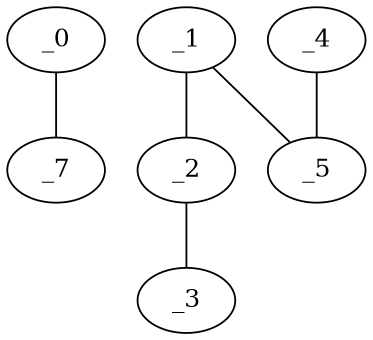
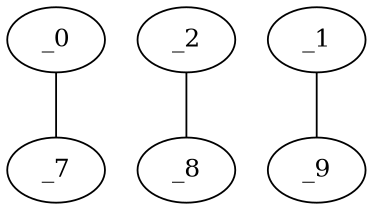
node "_4": removed
edge "_1" -- "_2": removed
node "_5": label "_5" -> "_9"
node "_3": label "_3" -> "_8"
